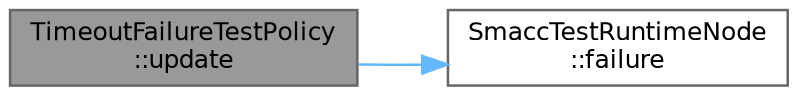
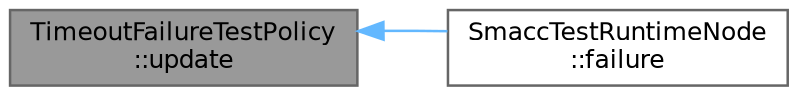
edge "TimeoutFailureTestPolicy ::update" -> "SmaccTestRuntimeNode ::failure": reversed
